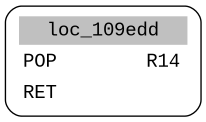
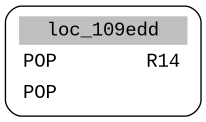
node "loc_109edd": text "RET" -> "POP"
